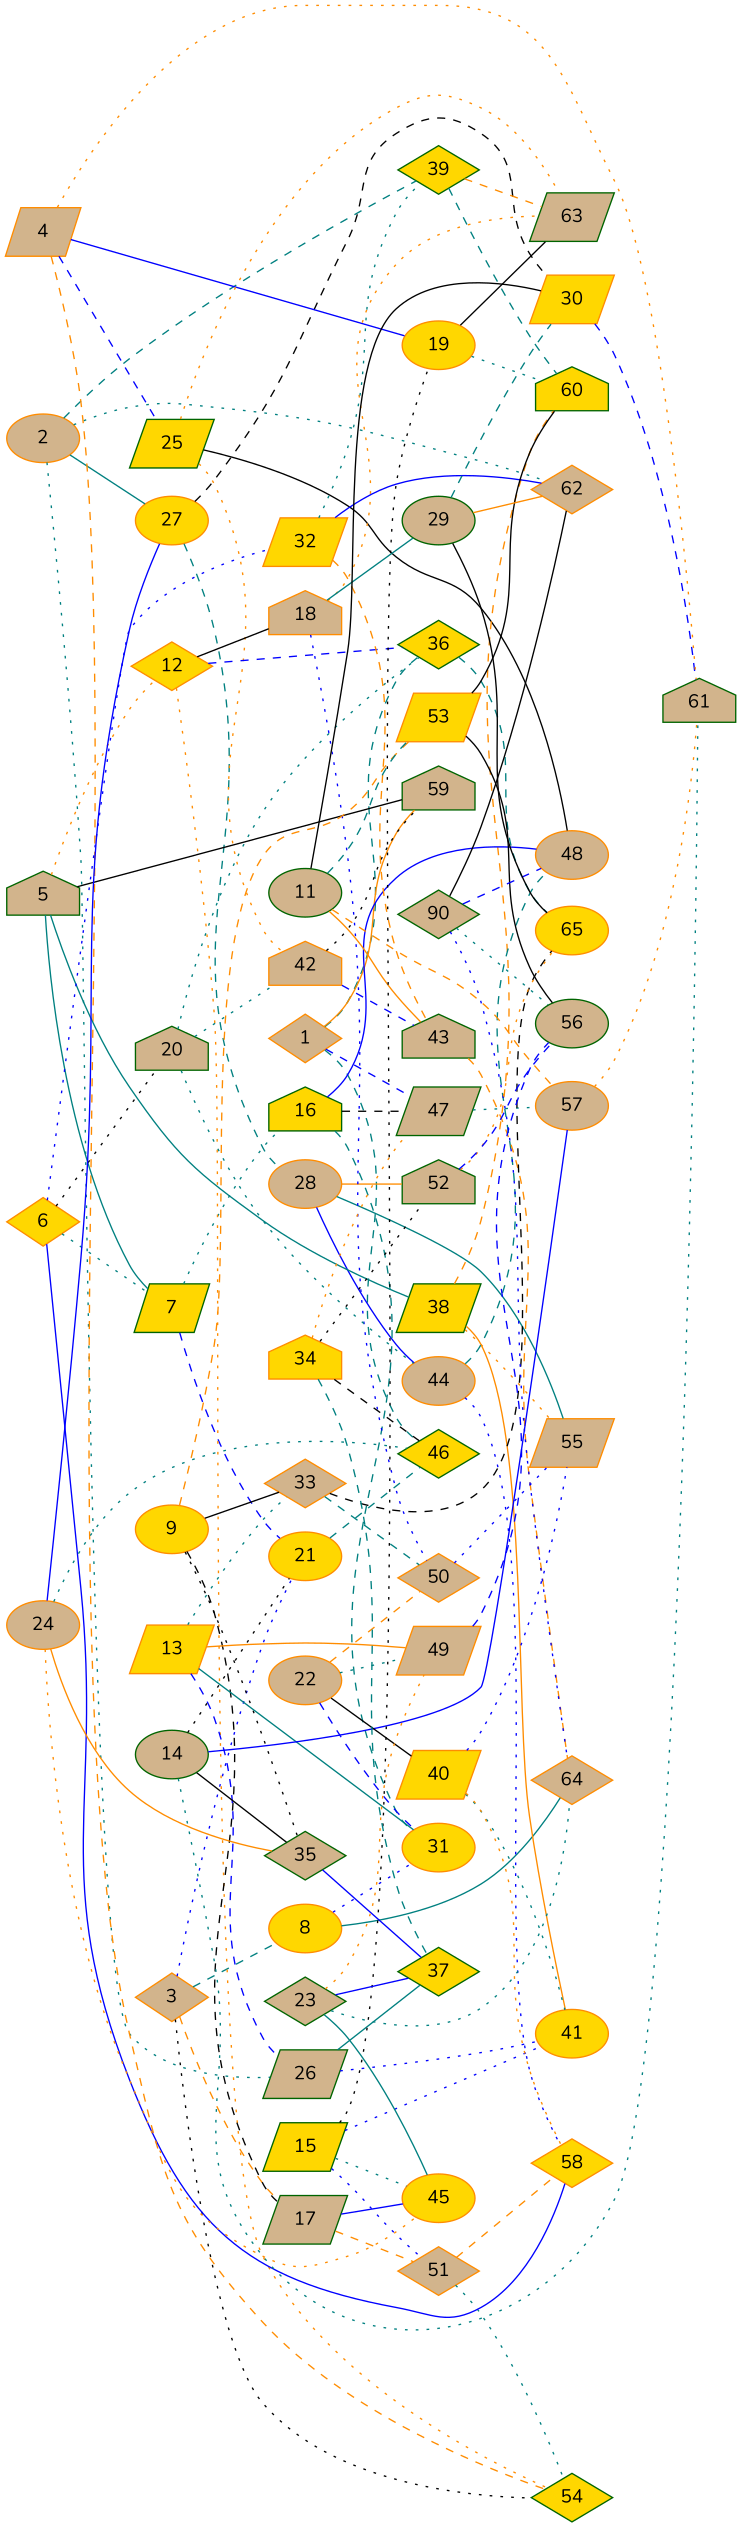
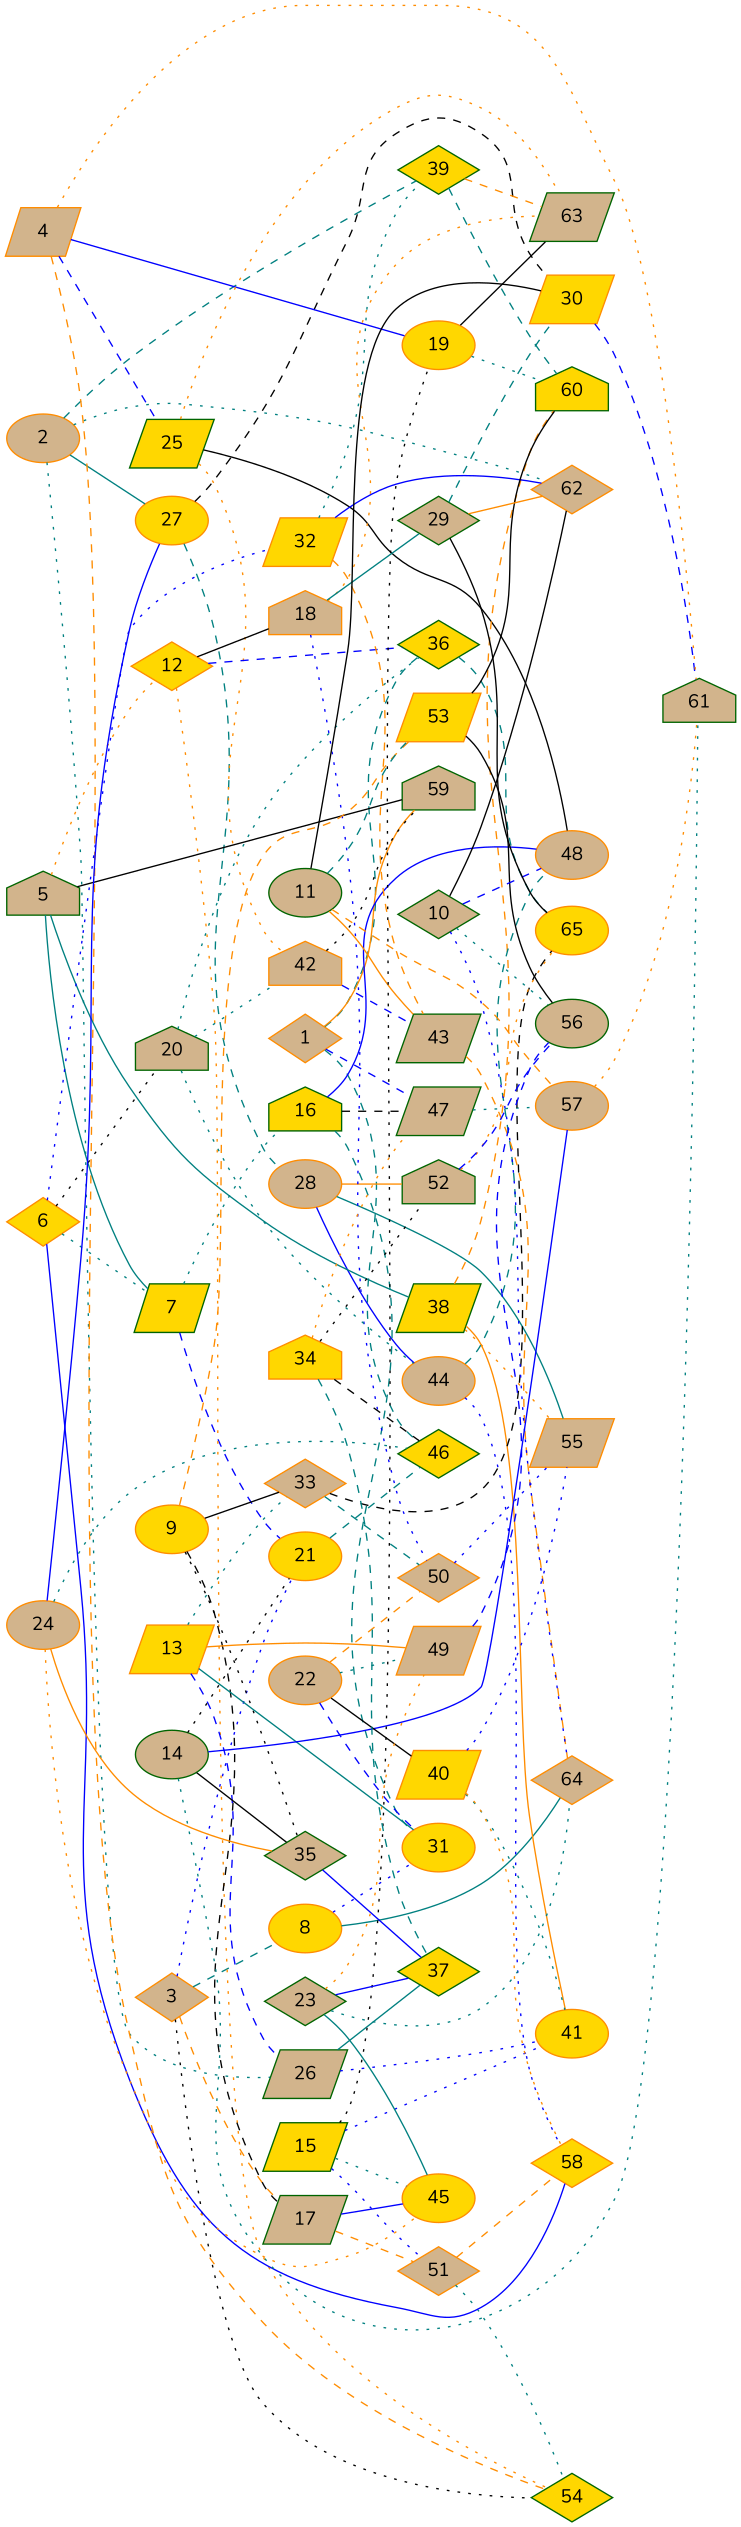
node "29": shape ellipse -> diamond
node "90": label "90" -> "10"
node "43": shape house -> parallelogram
